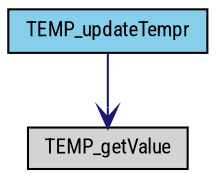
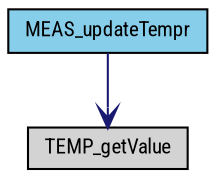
node "TEMP_updateTempr": label "TEMP_updateTempr" -> "MEAS_updateTempr"
